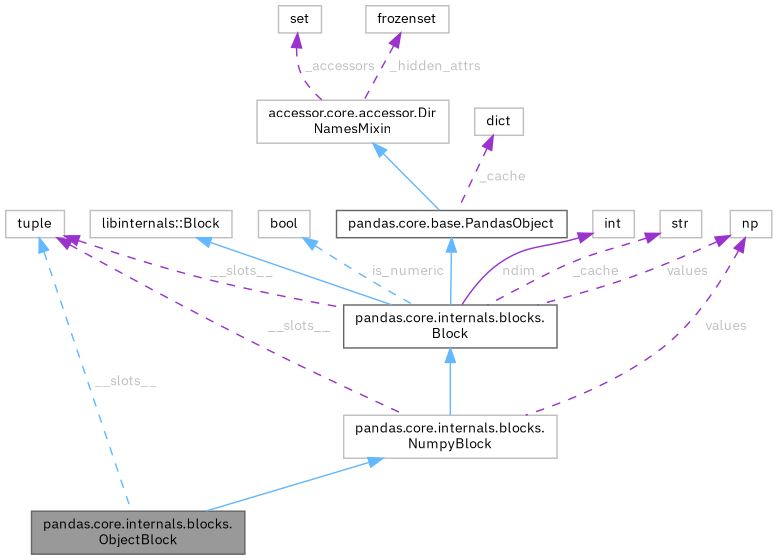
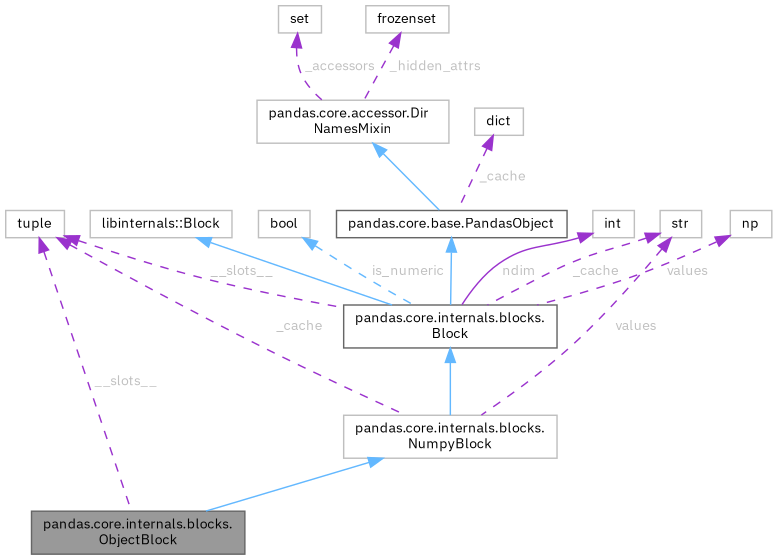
node "accessor.core.accessor.Dir NamesMixin": label "accessor.core.accessor.Dir NamesMixin" -> "pandas.core.accessor.Dir NamesMixin"
edge "pandas.core.internals.blocks. NumpyBlock" -> "tuple": label " __slots__" -> " _cache"
edge "pandas.core.internals.blocks. NumpyBlock" -> "np": now "pandas.core.internals.blocks. NumpyBlock" -> "str"
edge "pandas.core.internals.blocks. ObjectBlock" -> "tuple": color steelblue1 -> darkorchid3
